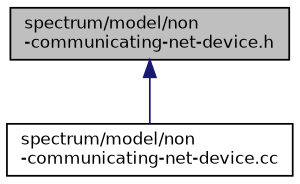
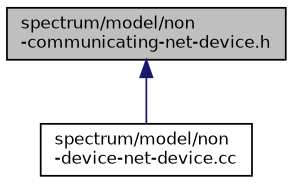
node "spectrum/model/non -communicating-net-device.cc": label "spectrum/model/non -communicating-net-device.cc" -> "spectrum/model/non -device-net-device.cc"
